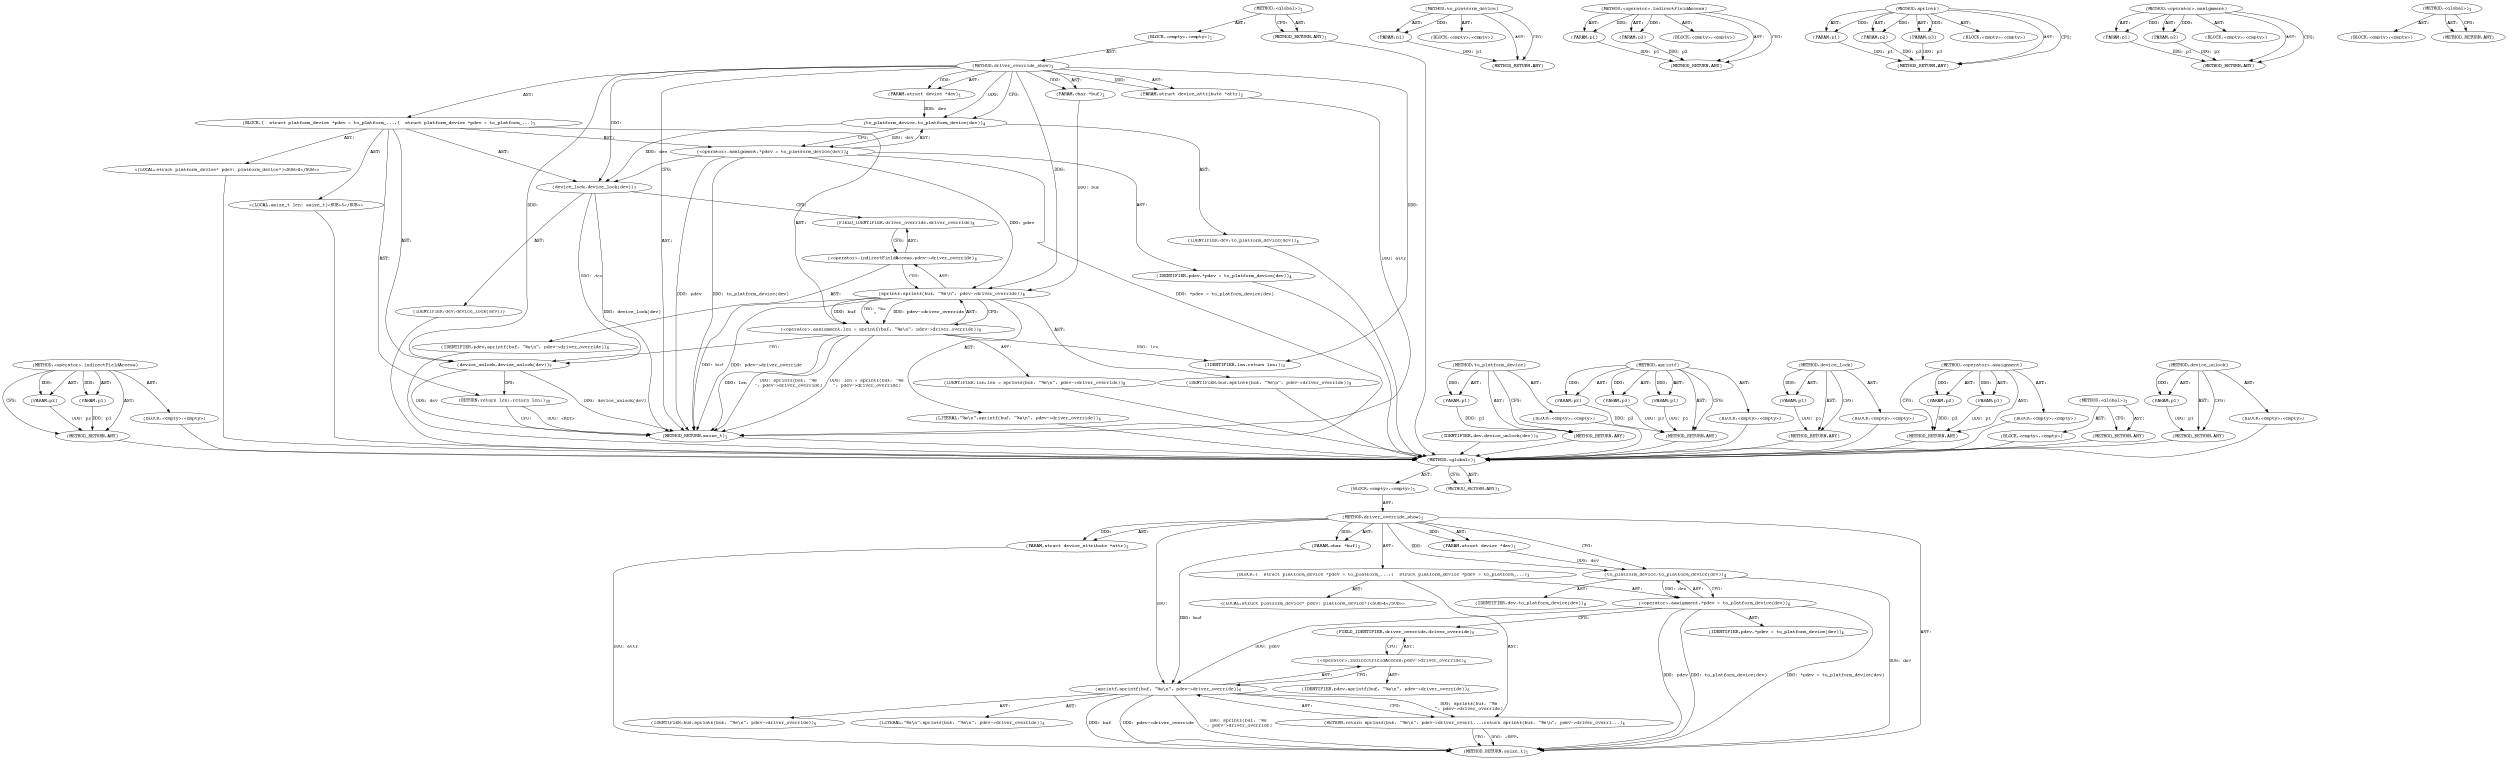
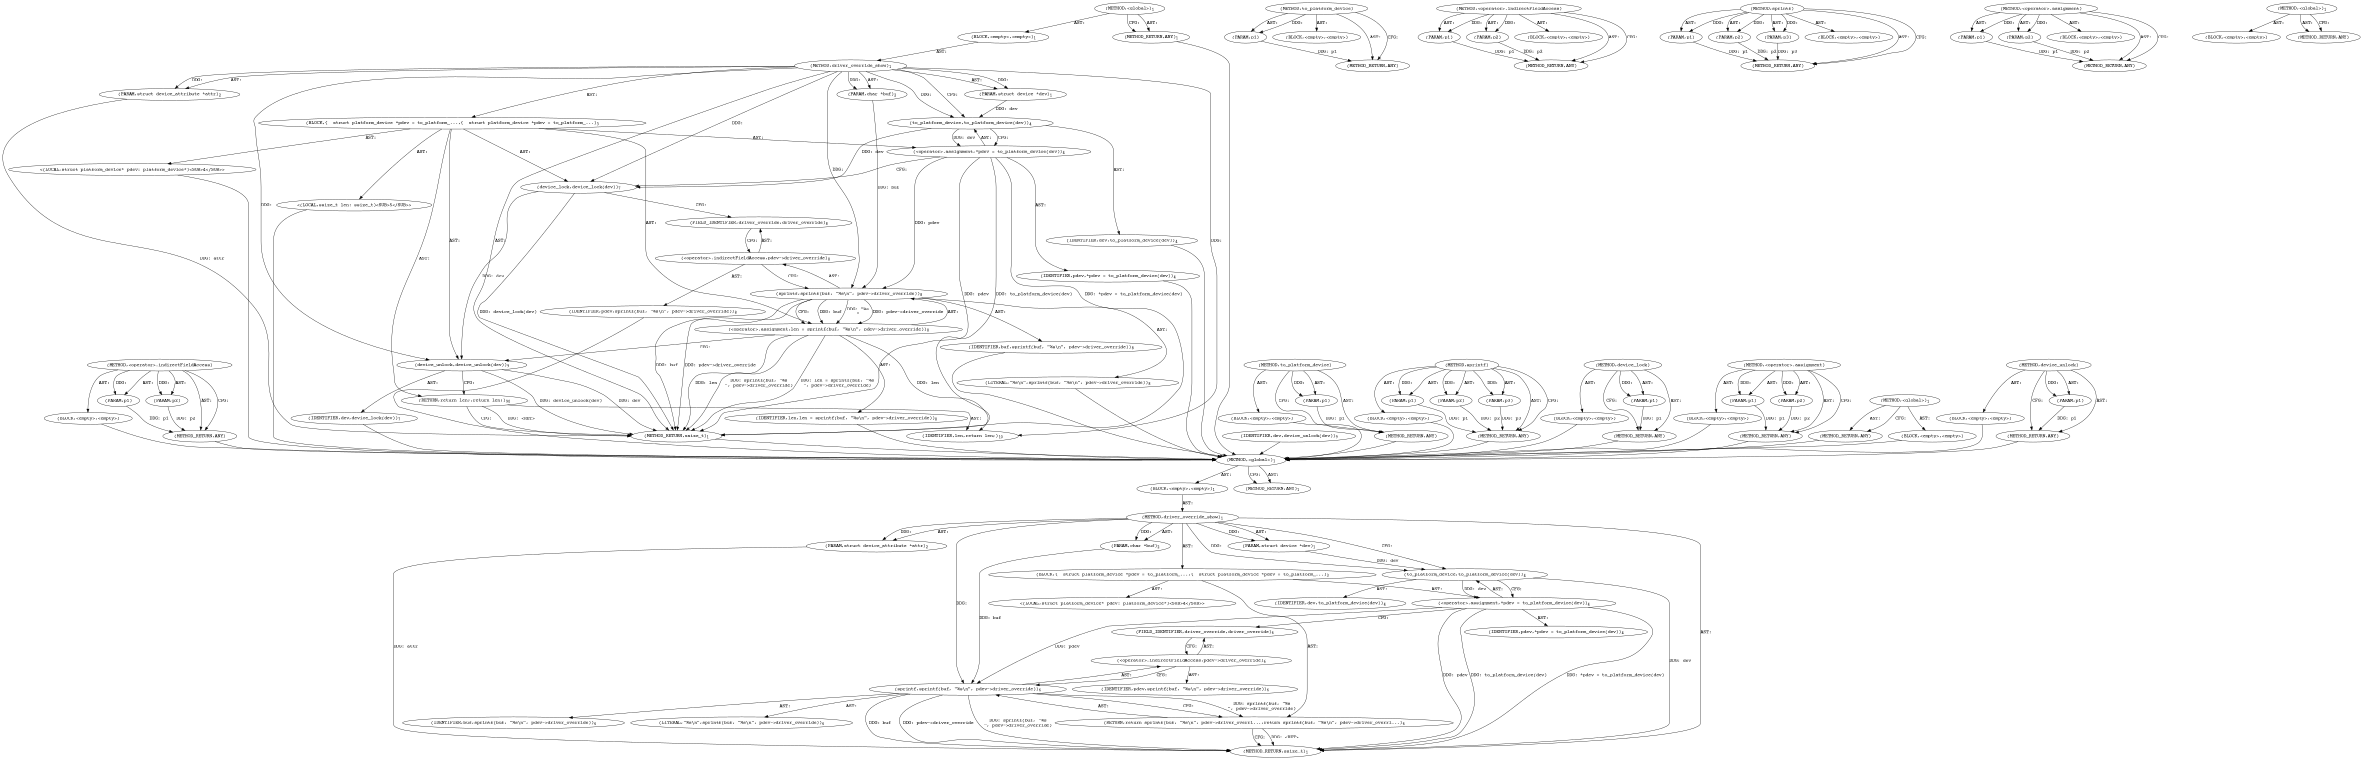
edge "(device_lock,device_lock(dev))" -> "(IDENTIFIER,dev,device_lock(dev))": now "(device_unlock,device_unlock(dev))" -> "(IDENTIFIER,dev,device_lock(dev))"
edge "(RETURN,return len;,return len;)" -> "(IDENTIFIER,len,return len;)": added, label "AST:"
